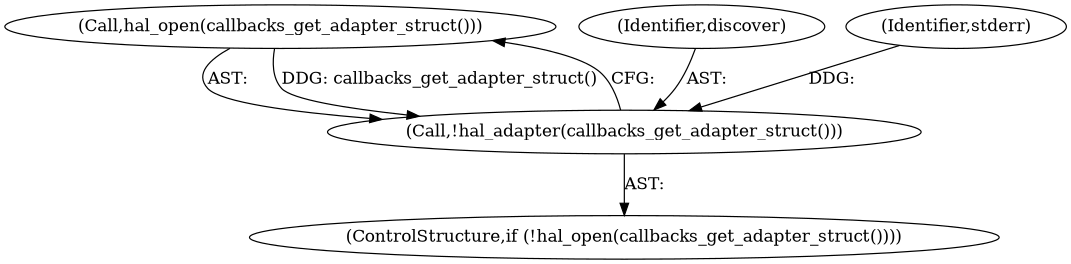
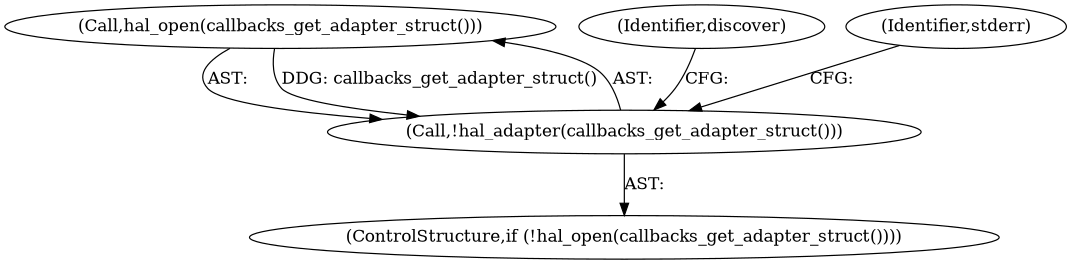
edge "(Call,!hal_adapter(callbacks_get_adapter_struct()))" -> "(Call,hal_open(callbacks_get_adapter_struct()))": label "CFG: " -> "AST: "
edge "(Identifier,discover)" -> "(Call,!hal_adapter(callbacks_get_adapter_struct()))": label "AST: " -> "CFG: "
edge "(Identifier,stderr)" -> "(Call,!hal_adapter(callbacks_get_adapter_struct()))": label "DDG: " -> "CFG: "
